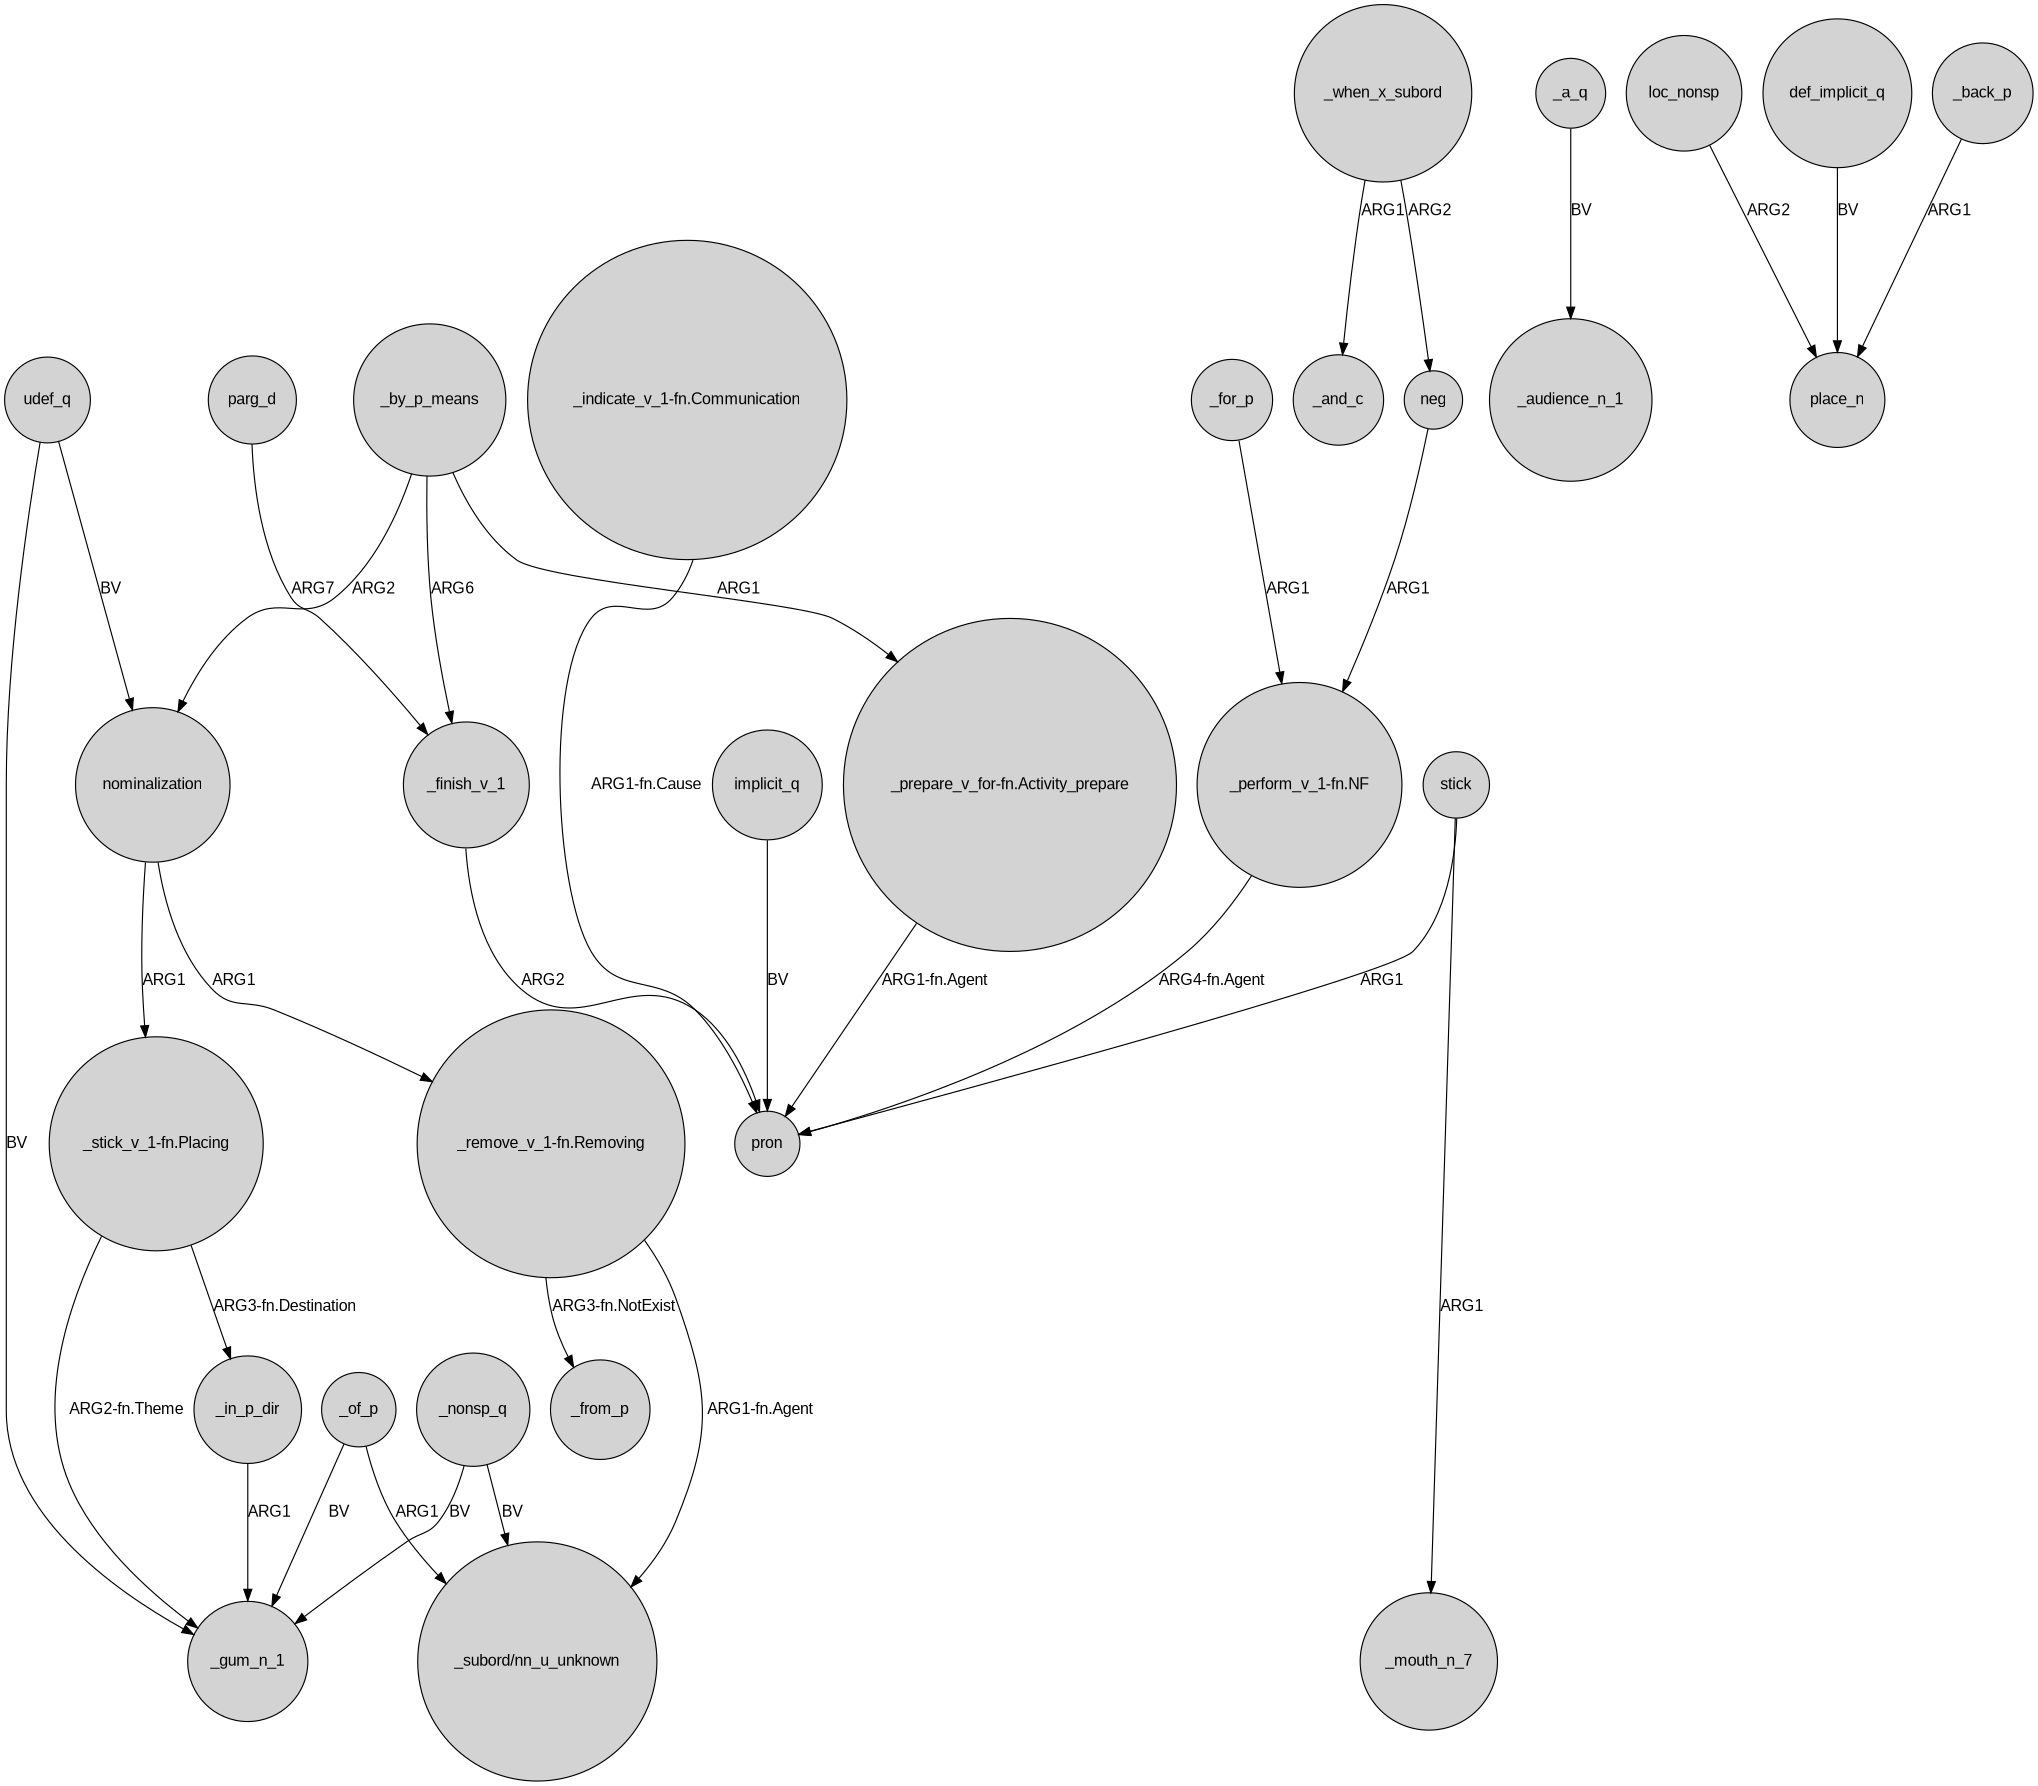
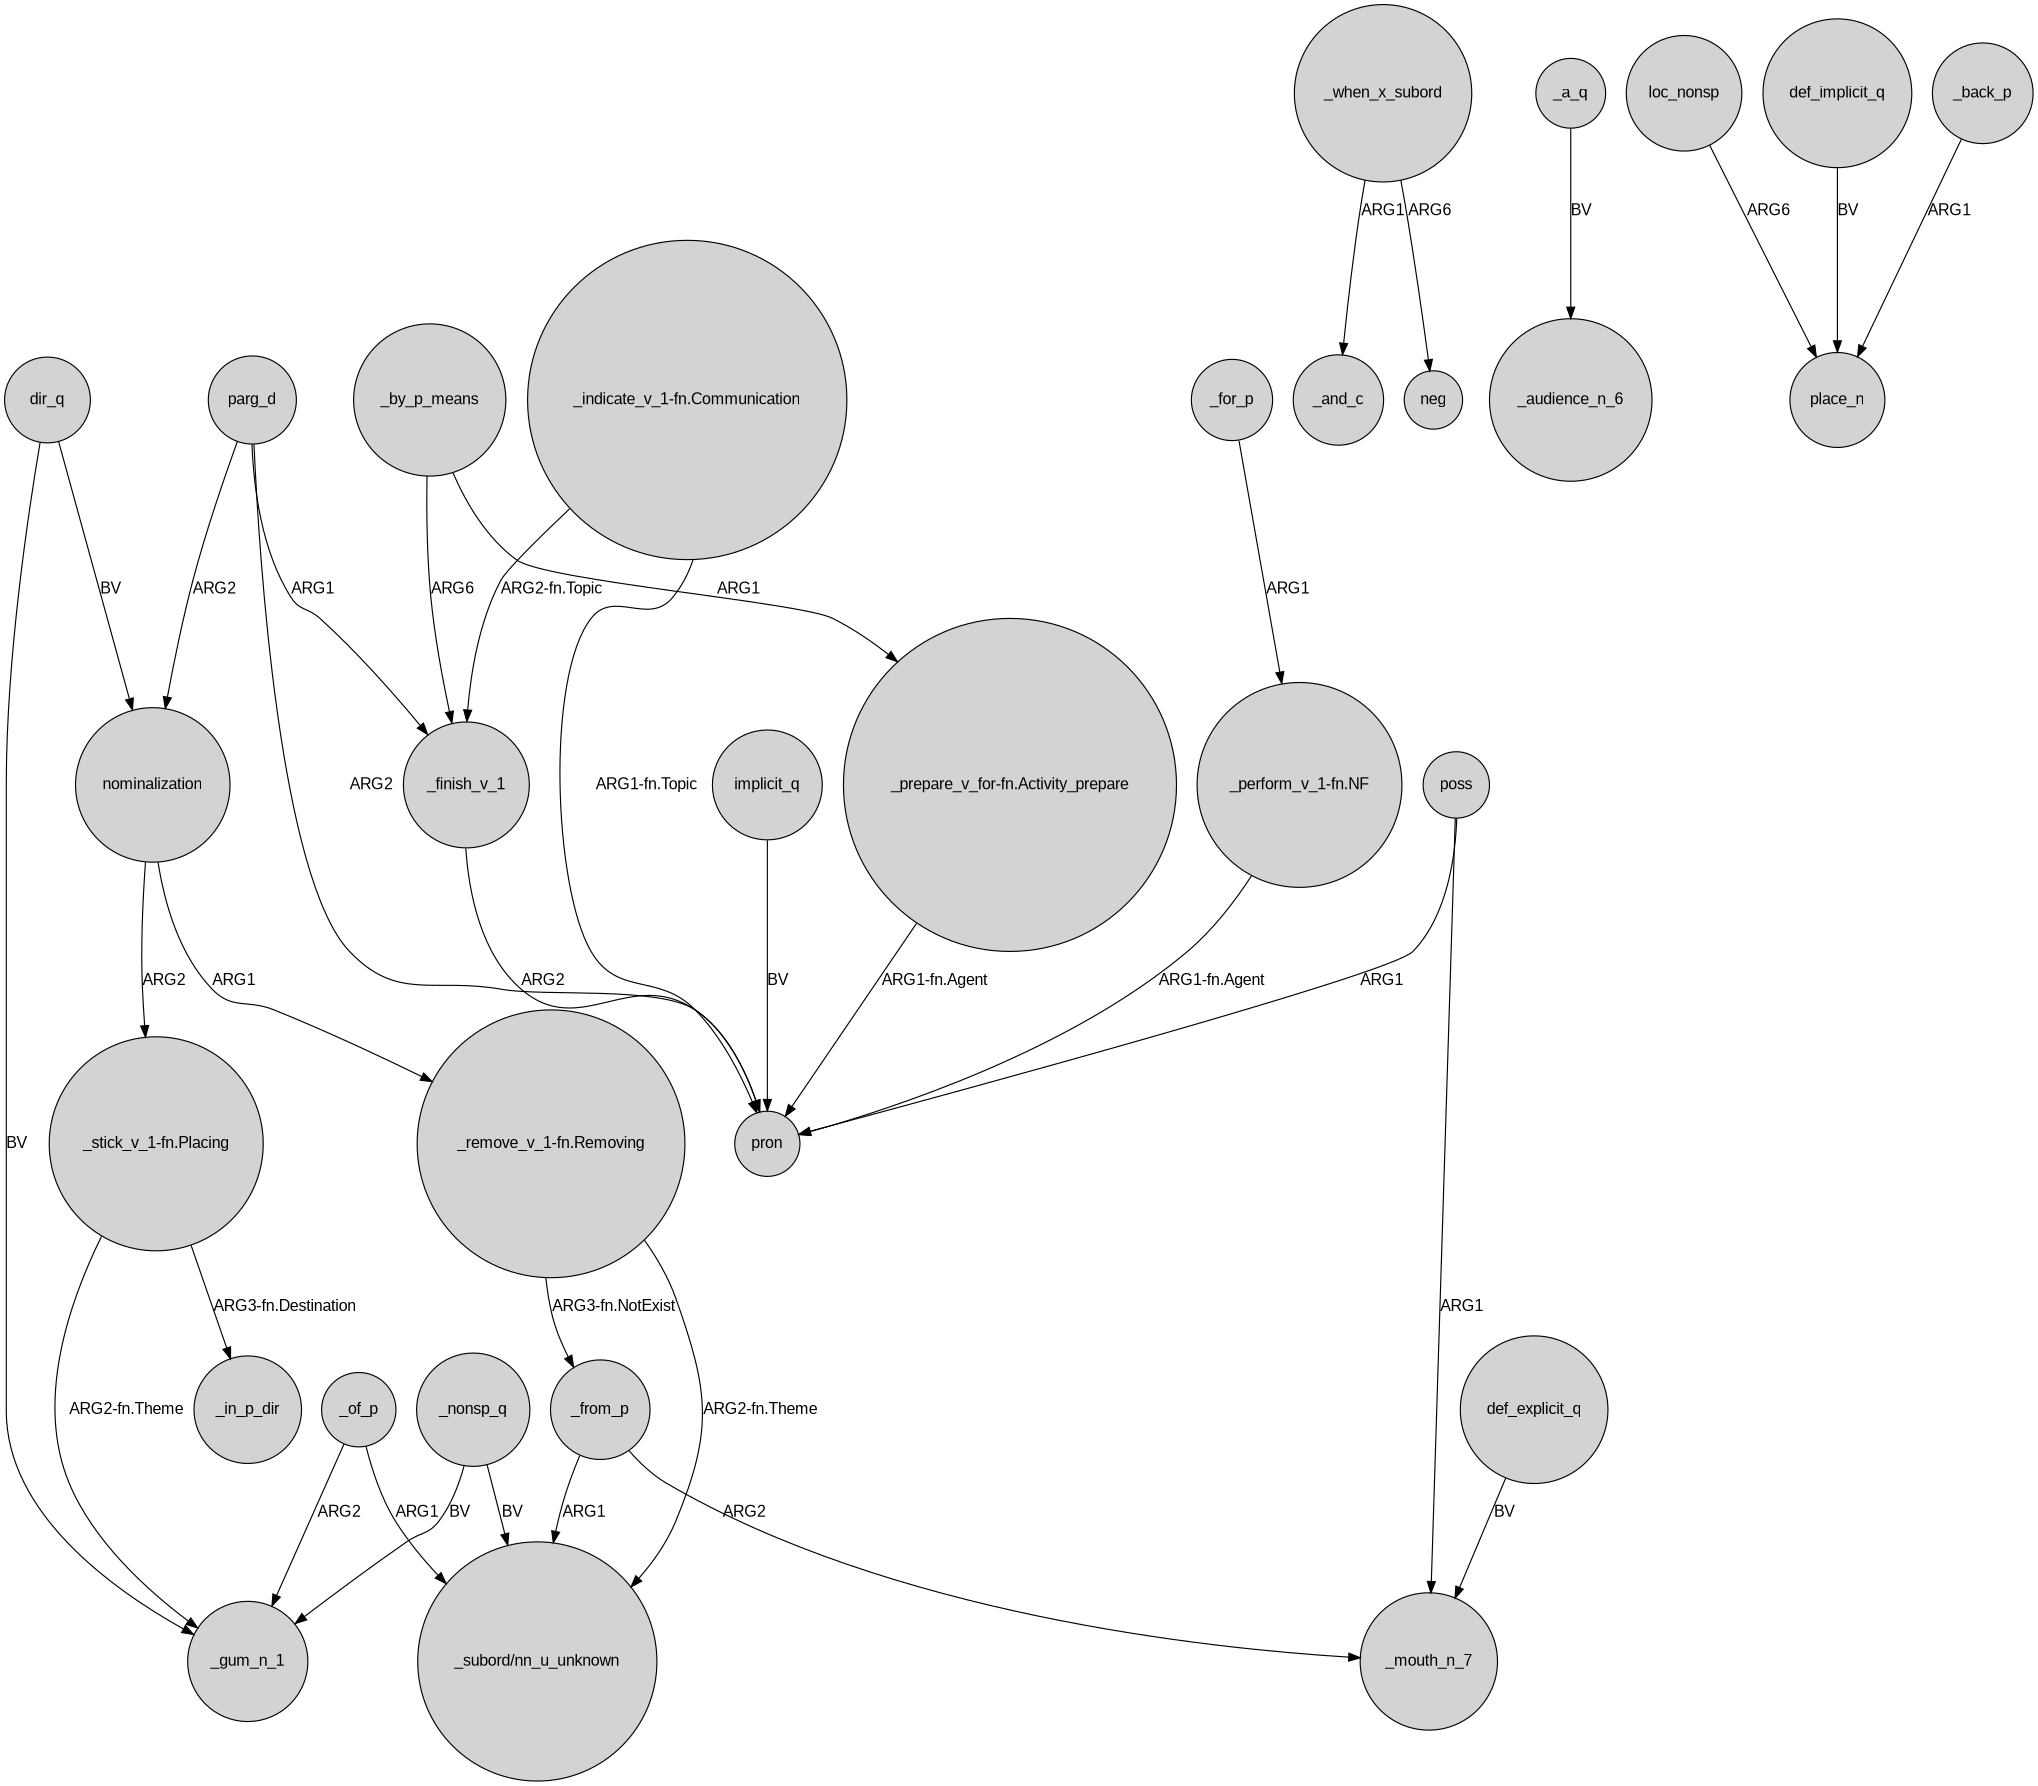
edge "_when_x_subord" -> "neg": label "ARG2" -> "ARG6"
edge "loc_nonsp" -> "place_n": label "ARG2" -> "ARG6"
node "udef_q": label "udef_q" -> "dir_q"
node "_audience_n_1": label "_audience_n_1" -> "_audience_n_6"
edge "neg" -> "_perform_v_1-fn.NF": removed, label "ARG1"
edge "parg_d" -> "_finish_v_1": label "ARG7" -> "ARG1"
edge "_indicate_v_1-fn.Communication" -> "_finish_v_1": added, label "ARG2-fn.Topic"
edge "_by_p_means" -> "nominalization": now "parg_d" -> "nominalization"
edge "_indicate_v_1-fn.Communication" -> "pron": label "ARG1-fn.Cause" -> "ARG1-fn.Topic"
node "stick": label "stick" -> "poss"
edge "parg_d" -> "pron": added, label "ARG2"
edge "nominalization" -> "_stick_v_1-fn.Placing": label "ARG1" -> "ARG2"
edge "_perform_v_1-fn.NF" -> "pron": label "ARG4-fn.Agent" -> "ARG1-fn.Agent"
edge "_remove_v_1-fn.Removing" -> "_subord/nn_u_unknown": label "ARG1-fn.Agent" -> "ARG2-fn.Theme"
node "def_explicit_q": added
edge "_from_p" -> "_subord/nn_u_unknown": added, label "ARG1"
edge "_of_p" -> "_gum_n_1": label "BV" -> "ARG2"
edge "_in_p_dir" -> "_gum_n_1": removed, label "ARG1"
edge "_from_p" -> "_mouth_n_7": added, label "ARG2"
